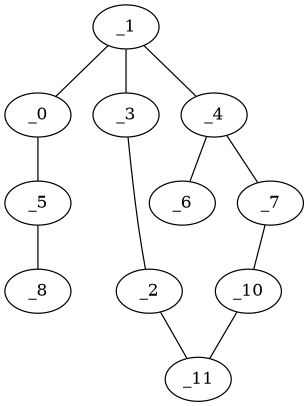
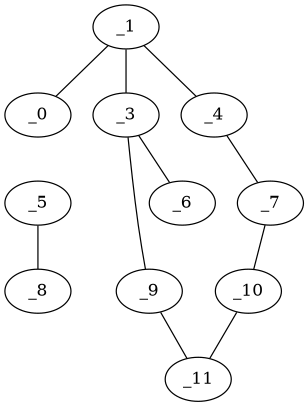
edge "_0" -- "_5": removed
edge "_4" -- "_6": now "_3" -- "_6"
node "_2": label "_2" -> "_9"
